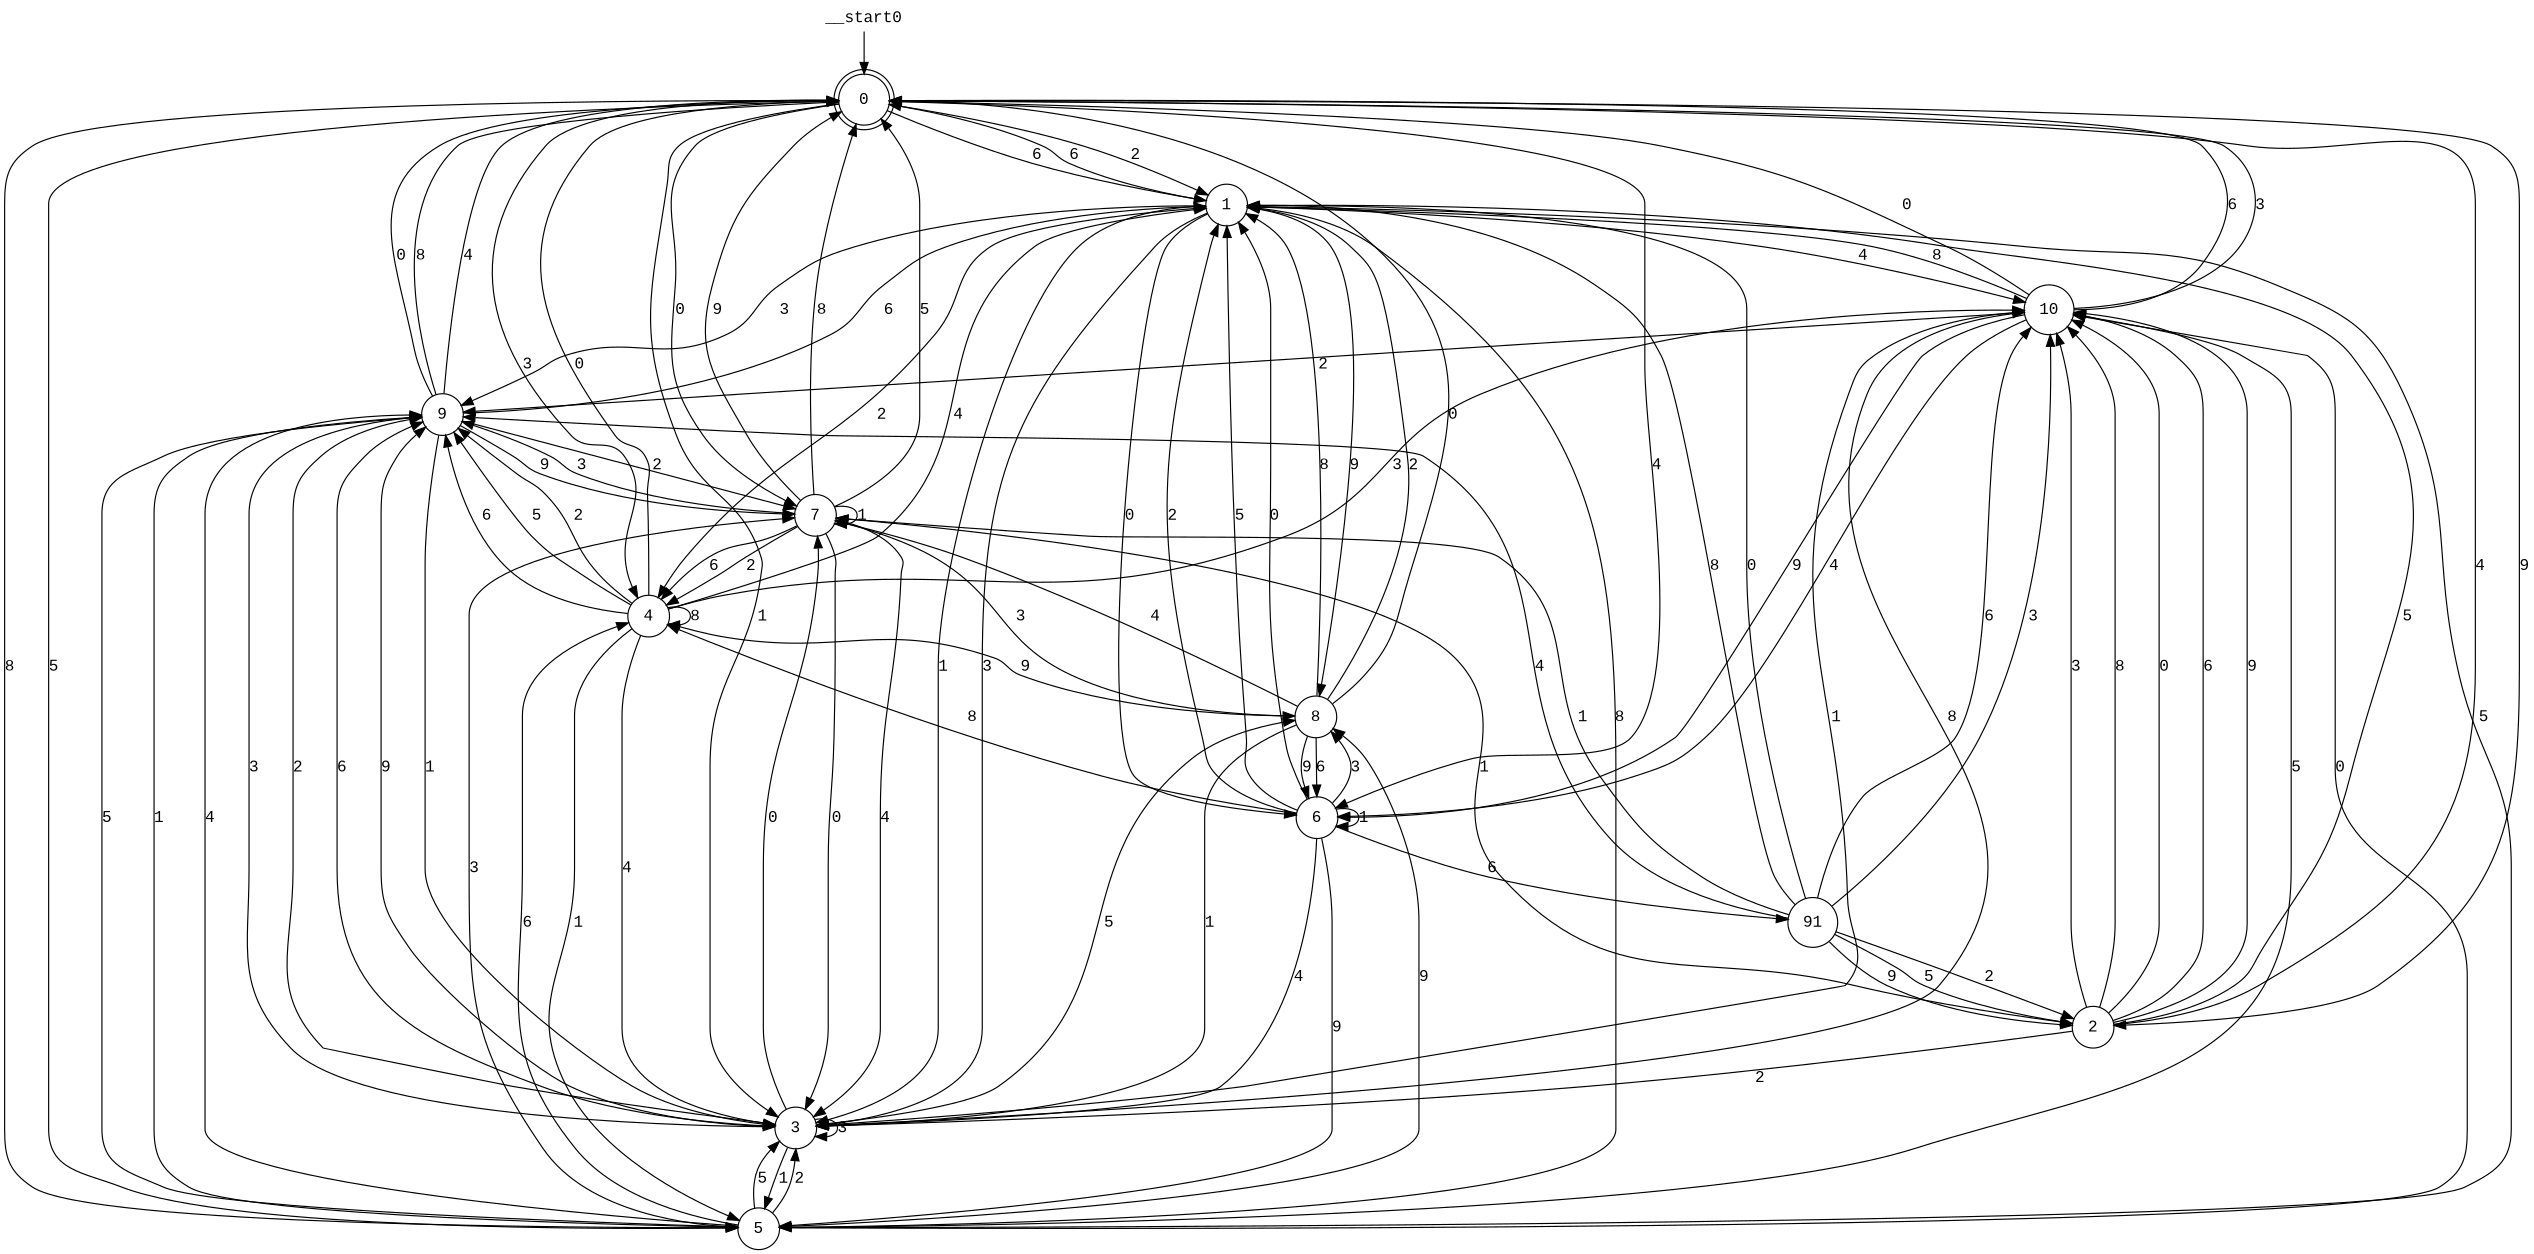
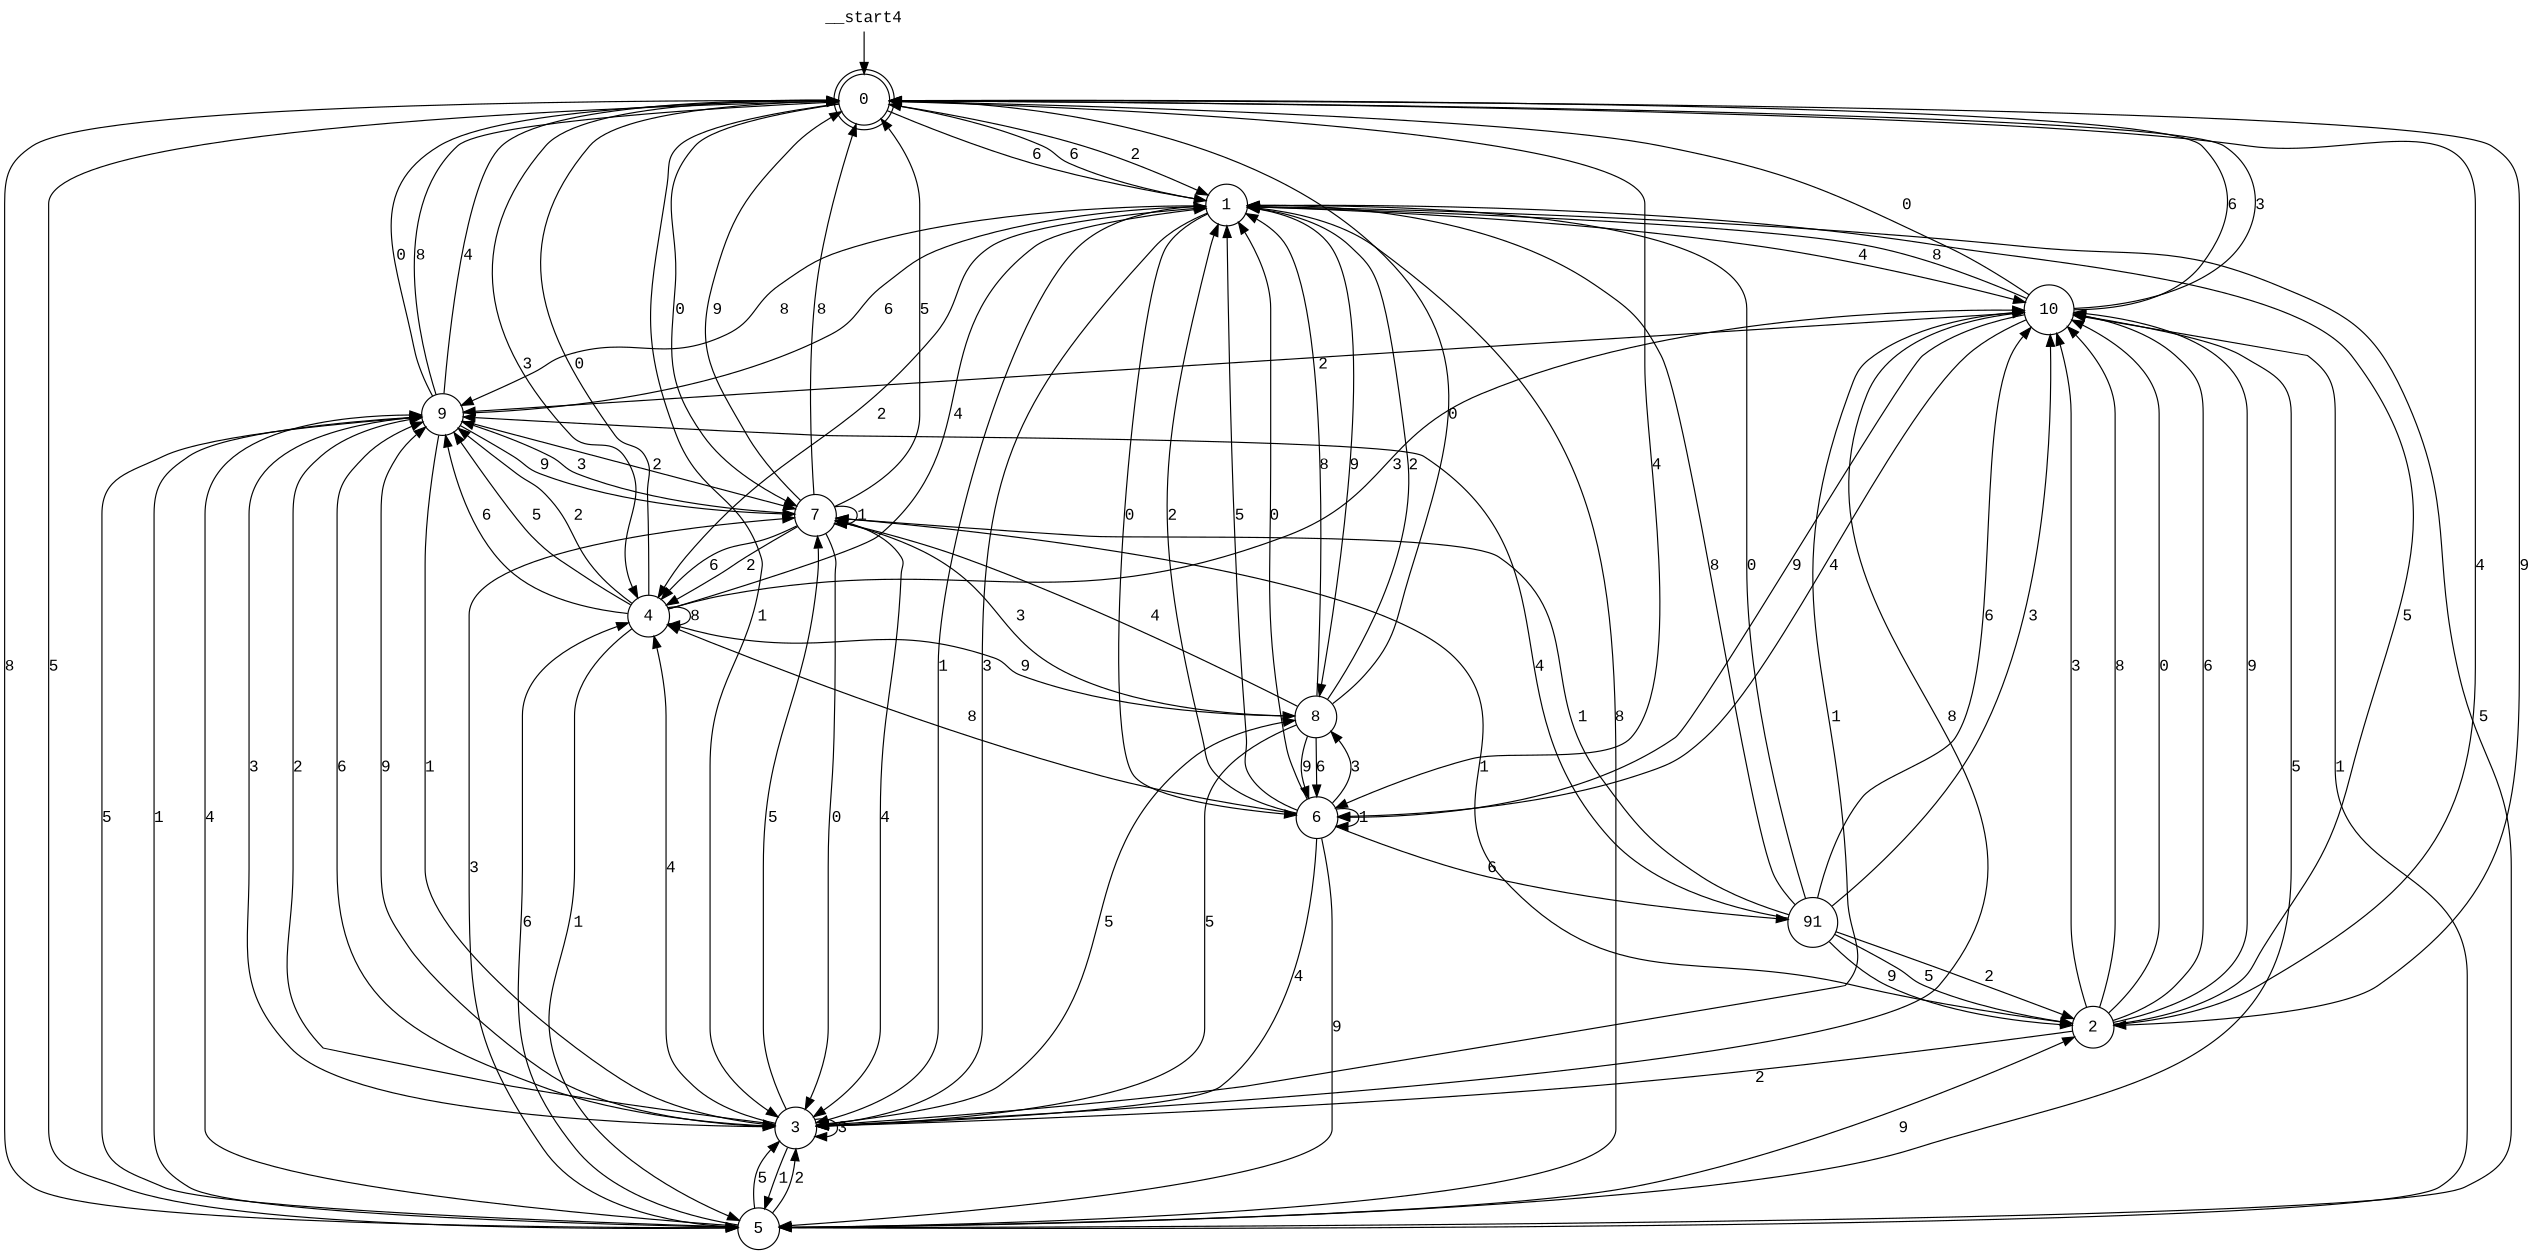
node "__start0": label "__start0" -> "__start4"
edge "1" -> "9": label "3" -> "8"
edge "5" -> "10": label "0" -> "1"
edge "3" -> "7": label "0" -> "5"
edge "8" -> "3": label "1" -> "5"
edge "4" -> "3": reversed
edge "5" -> "8": now "5" -> "2"
